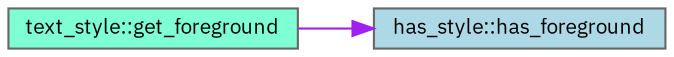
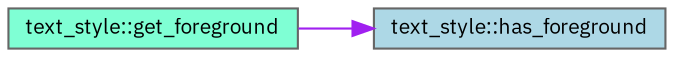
node "has_style::has_foreground": label "has_style::has_foreground" -> "text_style::has_foreground"
